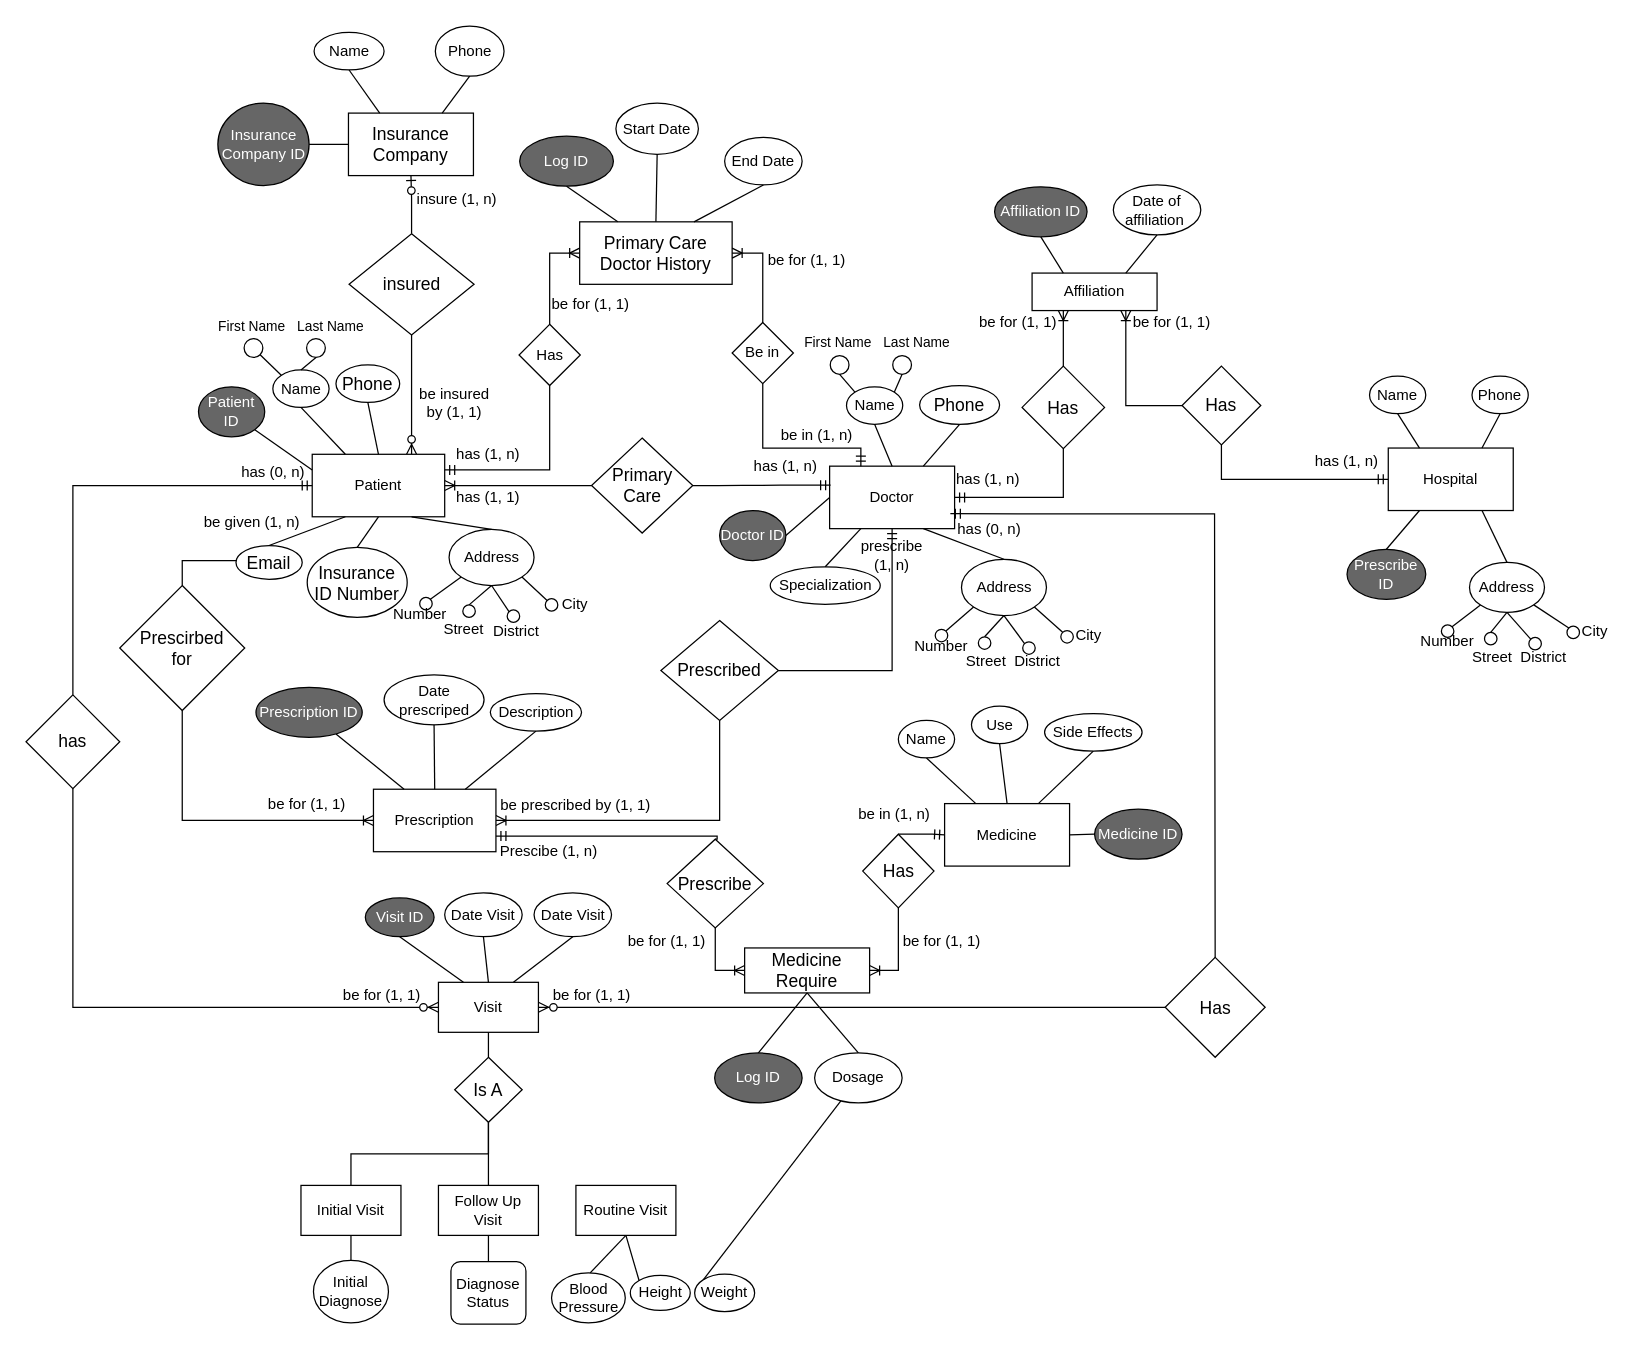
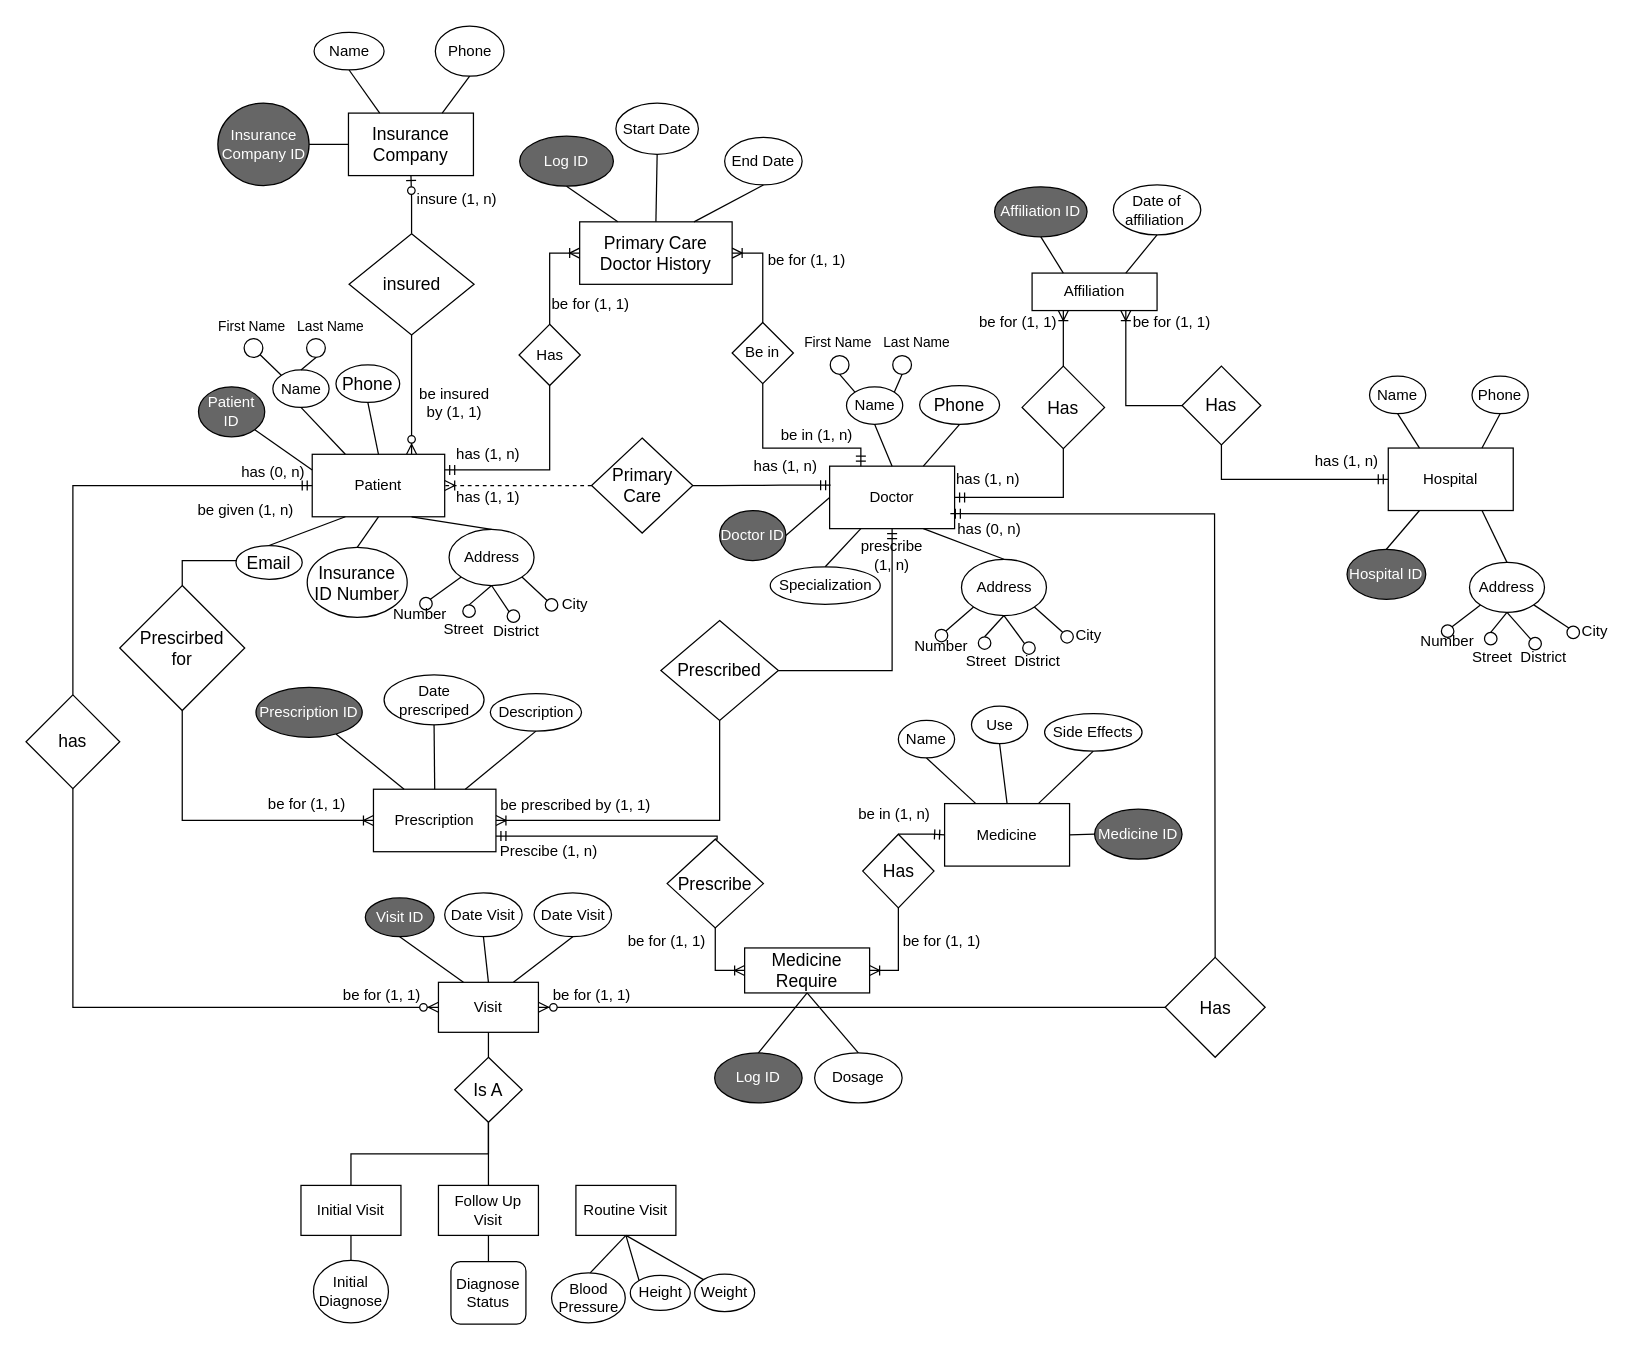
edge "Primary Care" -> "Patient": style solid -> dashed
node "be given (1, n)": moved (252, 523) -> (246, 511)
node "Prescribe ID": label "Prescribe ID" -> "Hospital ID"
edge "Dosage" -- "Weight": now "Routine Visit" -- "Weight"
